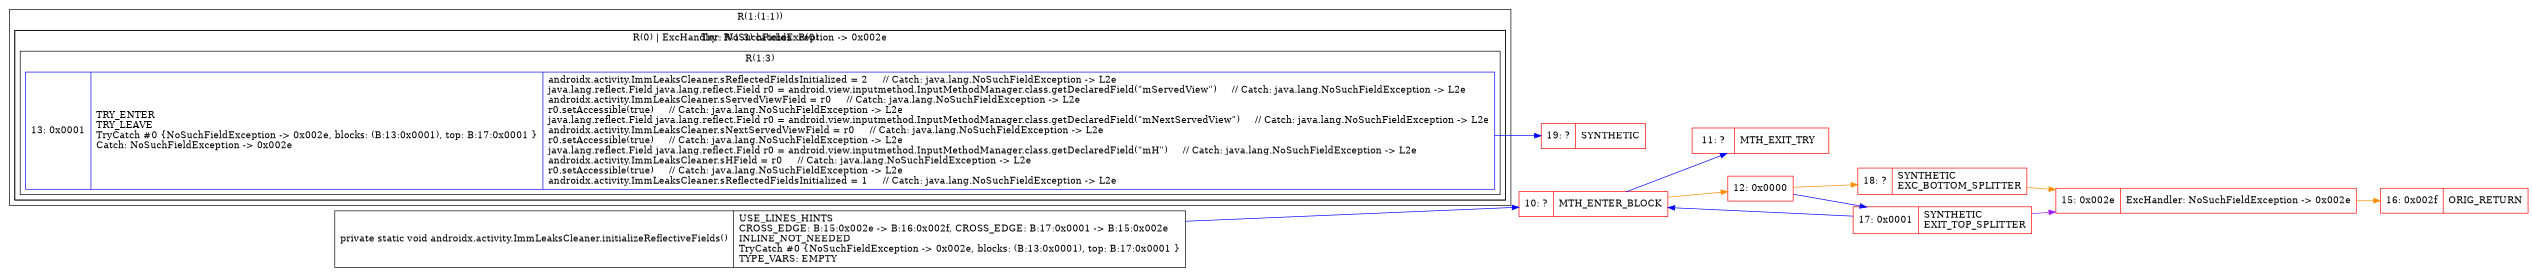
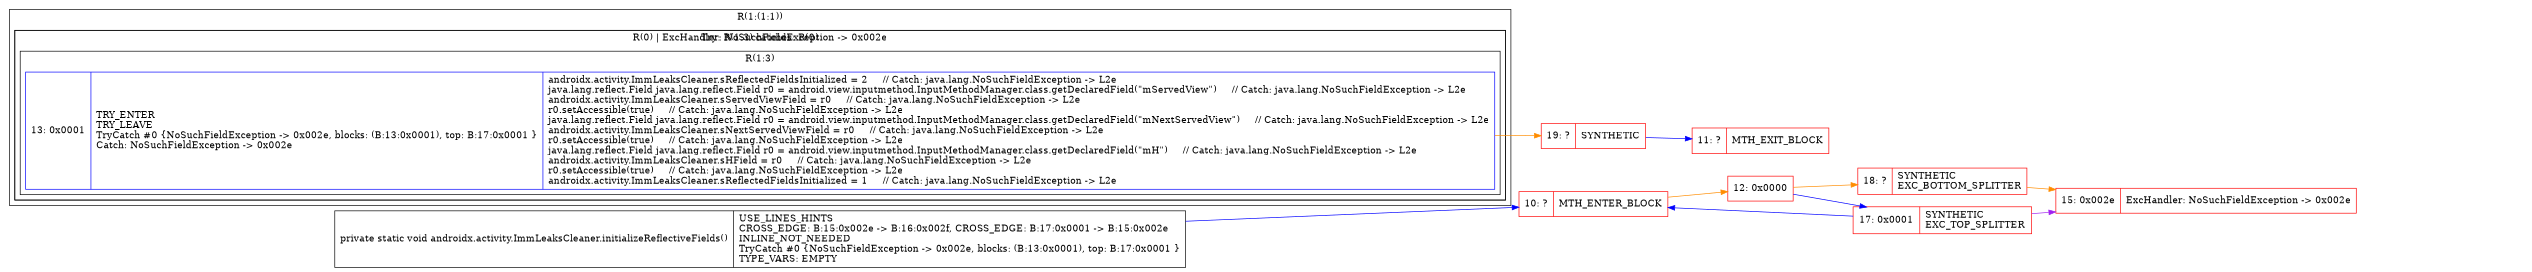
edge "13: 0x0001" -> "19: ?": color blue -> darkorange
node "11: ?": text "MTH_EXIT_TRY" -> "MTH_EXIT_BLOCK"
edge "10: ?" -> "11: ?": now "19: ?" -> "11: ?"
node "16: 0x002f": removed
node "17: 0x0001": text "EXIT_TOP_SPLITTER" -> "EXC_TOP_SPLITTER"
